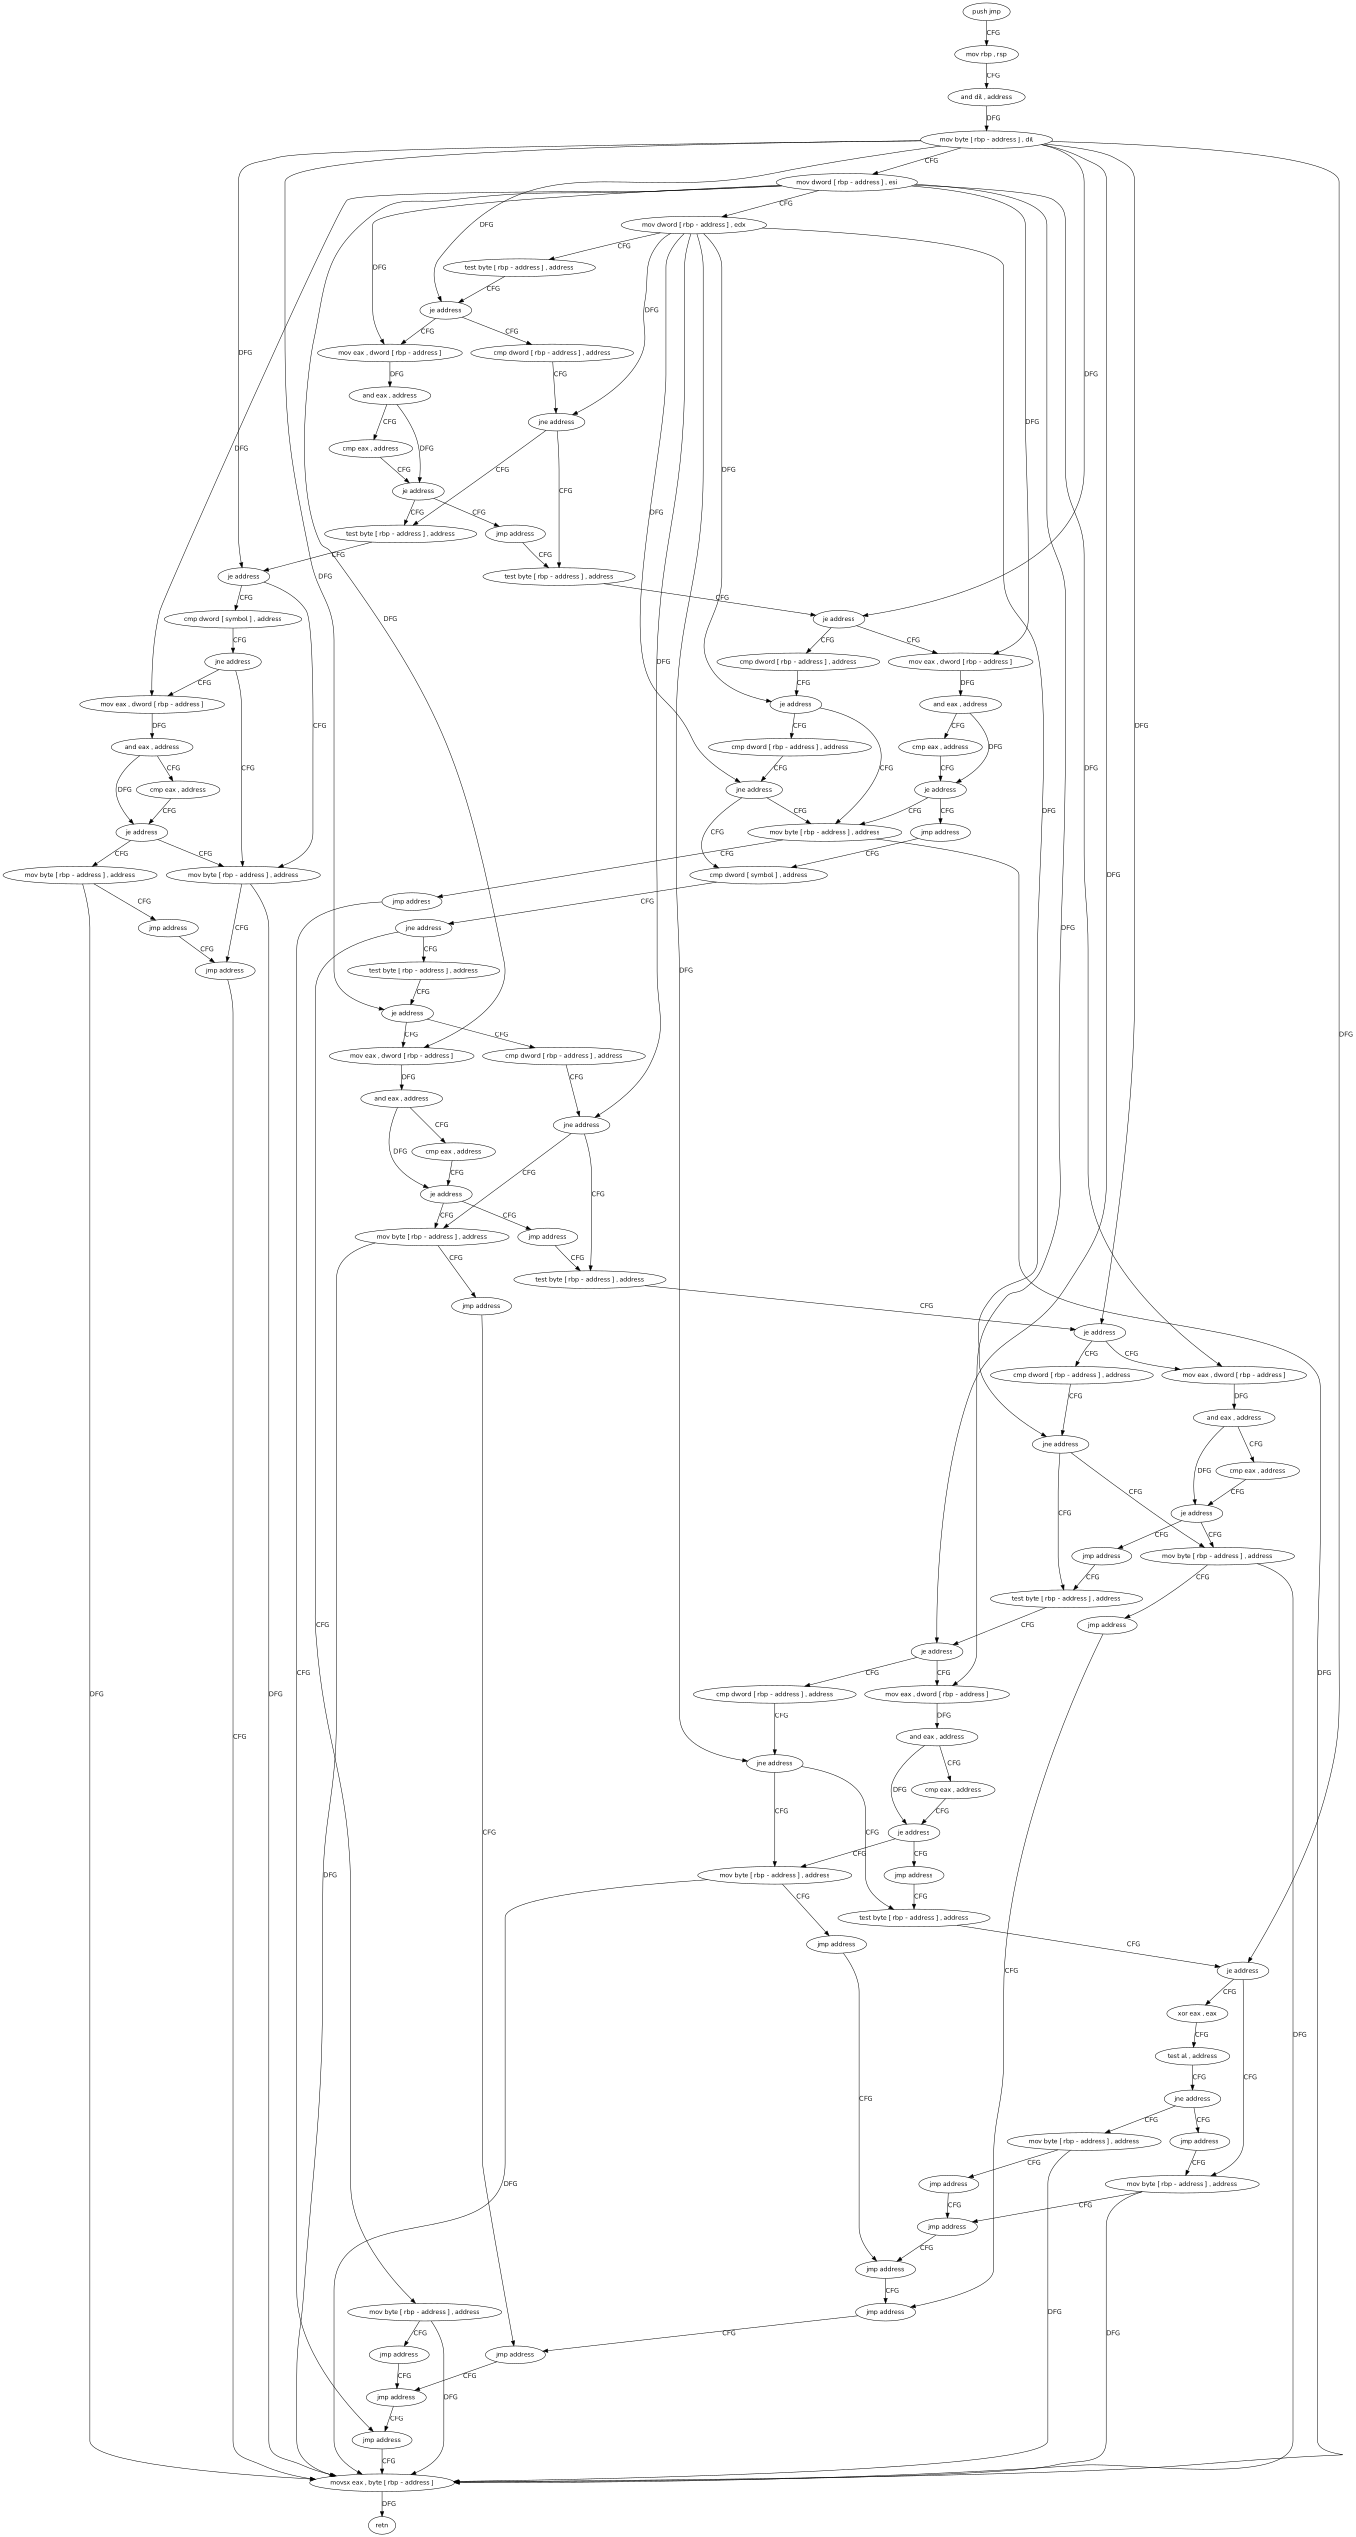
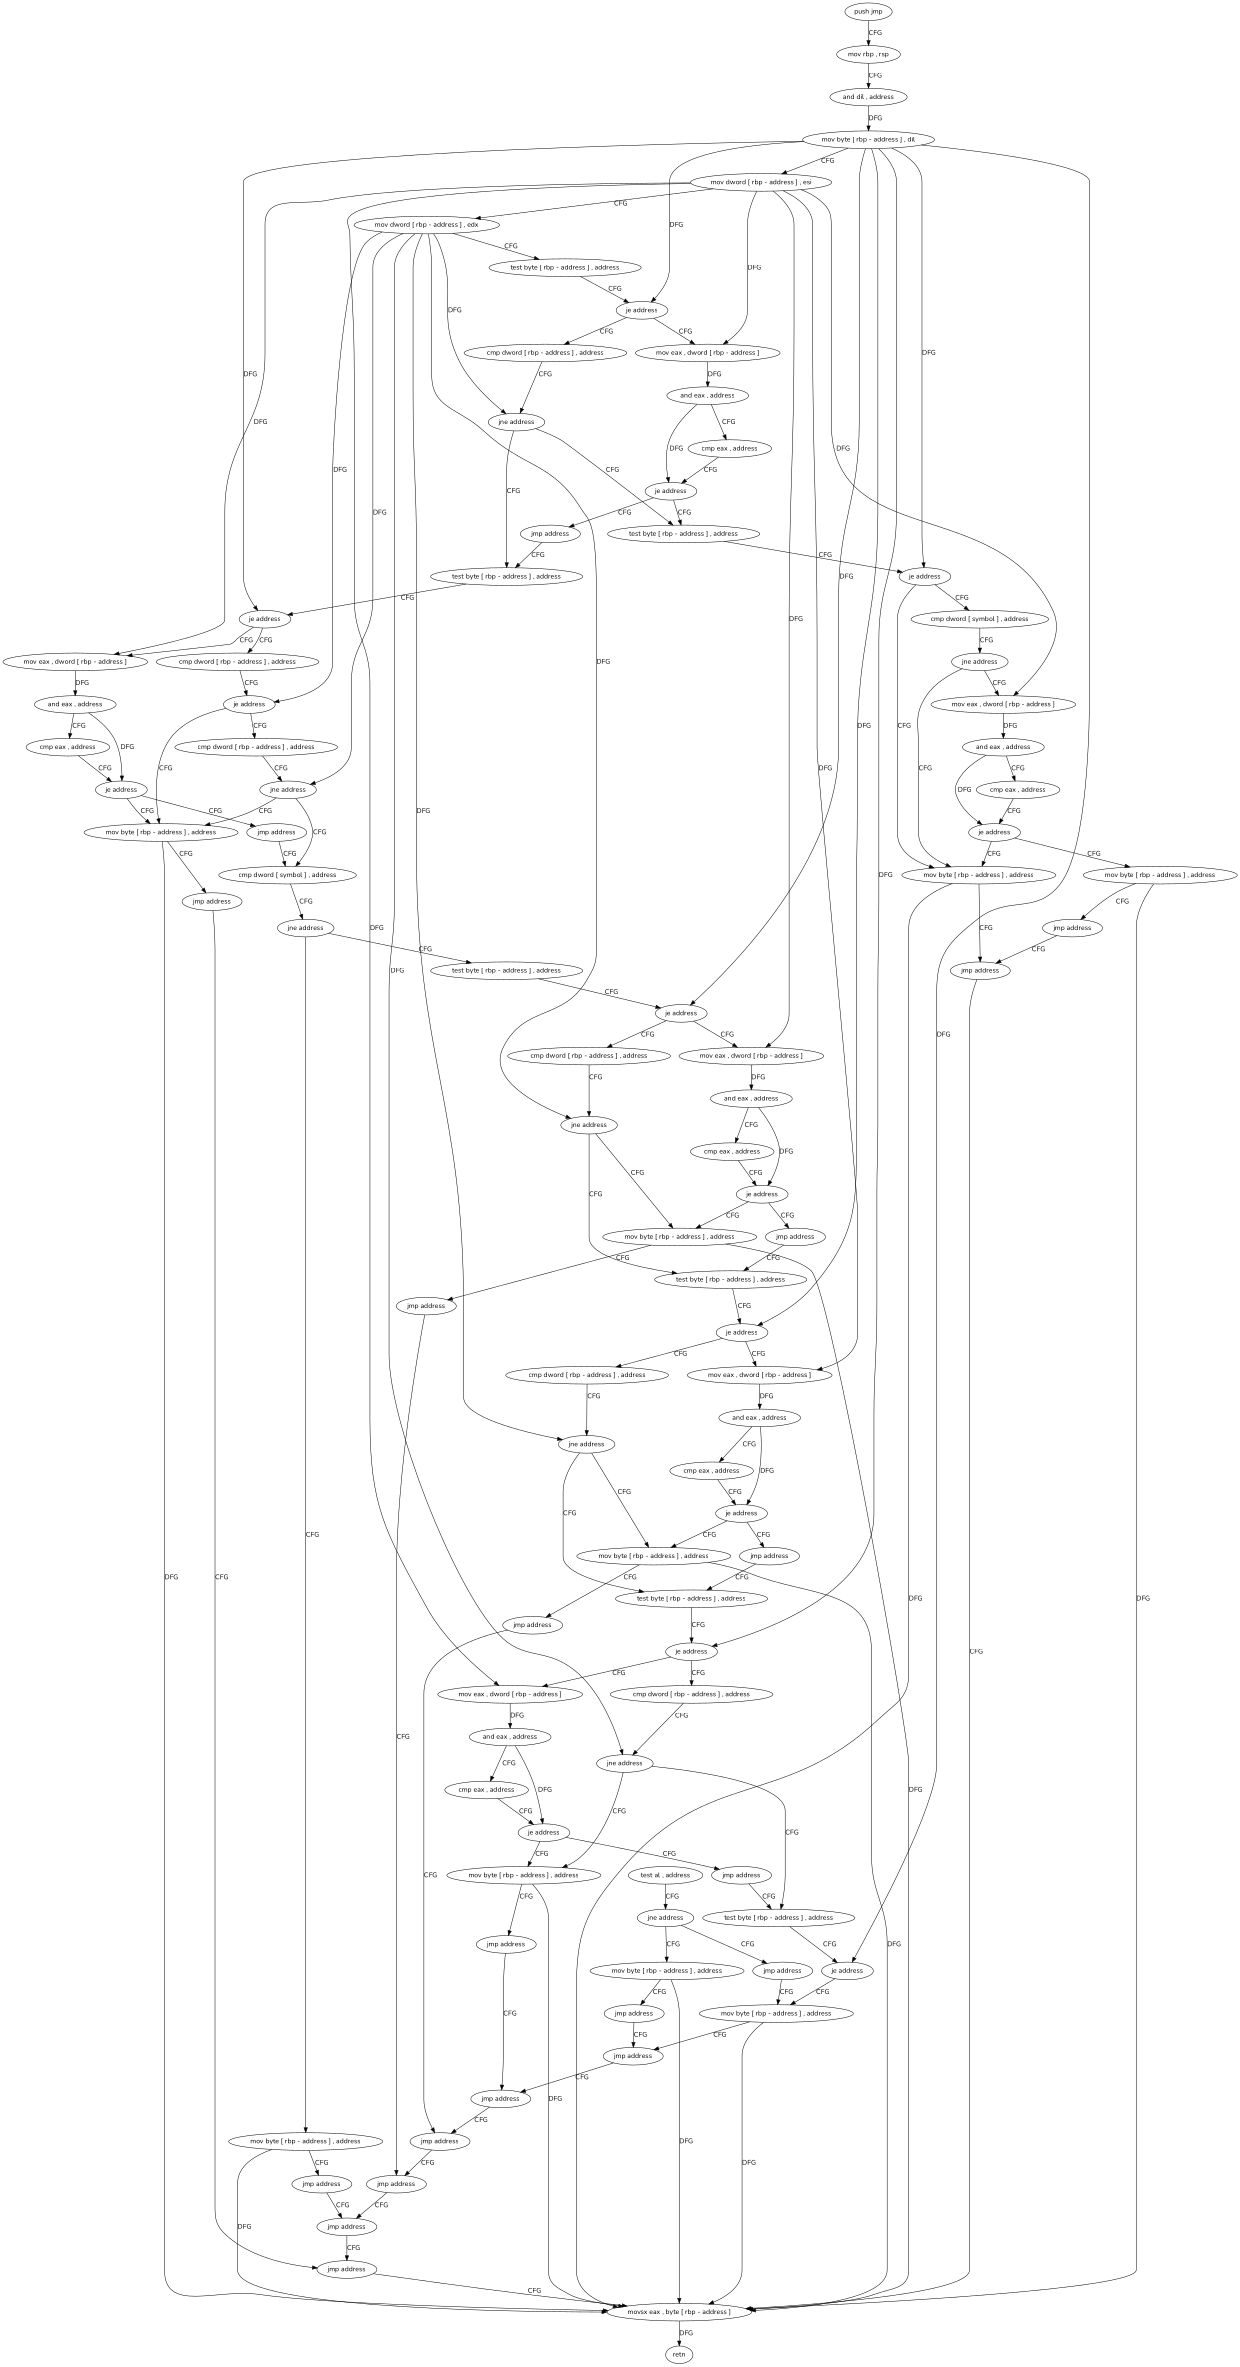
node "xor eax , eax": removed
